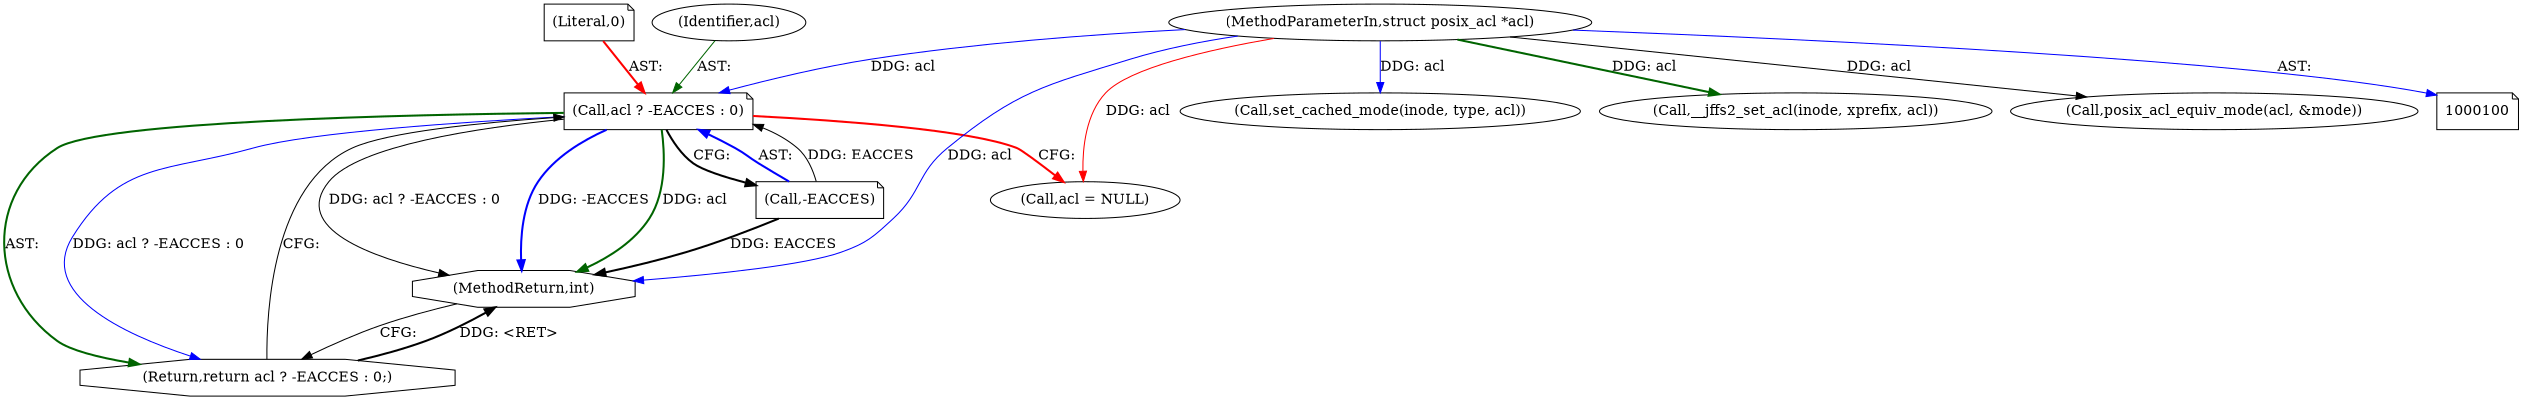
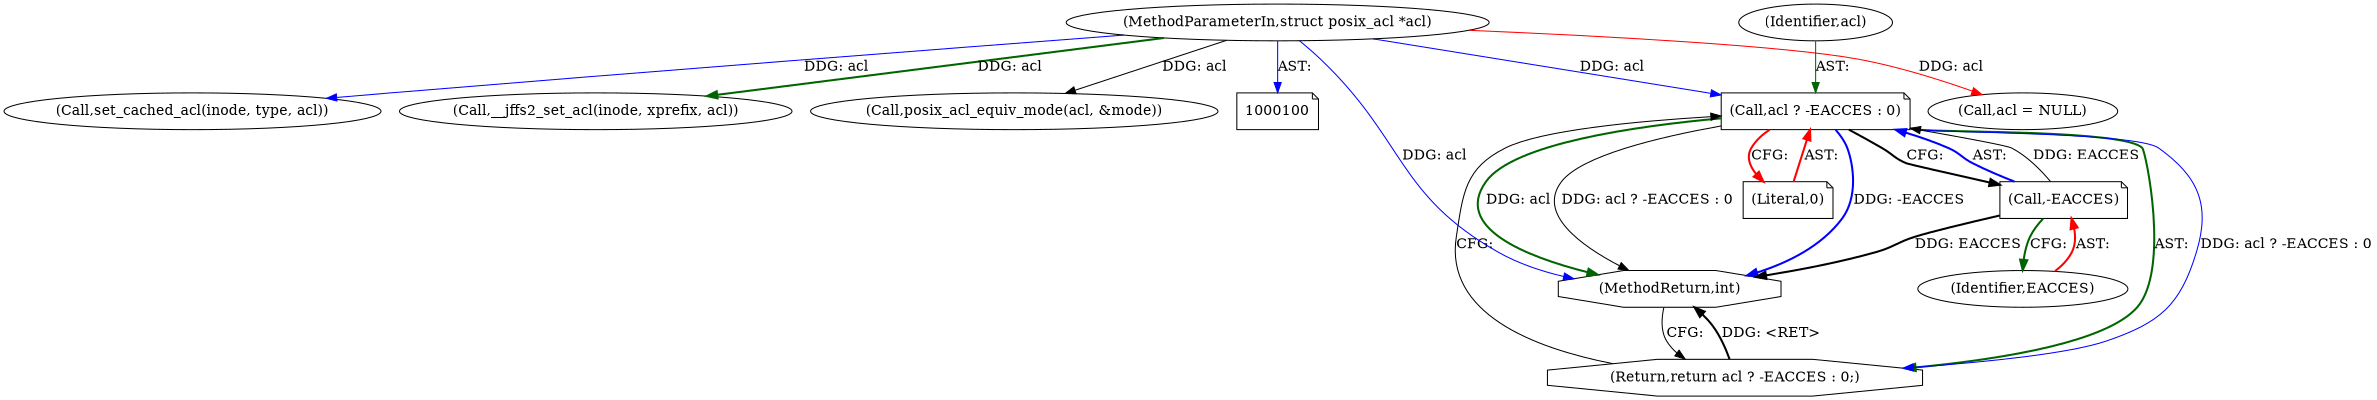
node "(Call,set_cached_mode(inode, type, acl))": label "(Call,set_cached_mode(inode, type, acl))" -> "(Call,set_cached_acl(inode, type, acl))"
edge "(Call,acl ? -EACCES : 0)" -> "(Call,acl = NULL)": now "(Call,acl ? -EACCES : 0)" -> "(Literal,0)"
node "(Identifier,EACCES)": added
